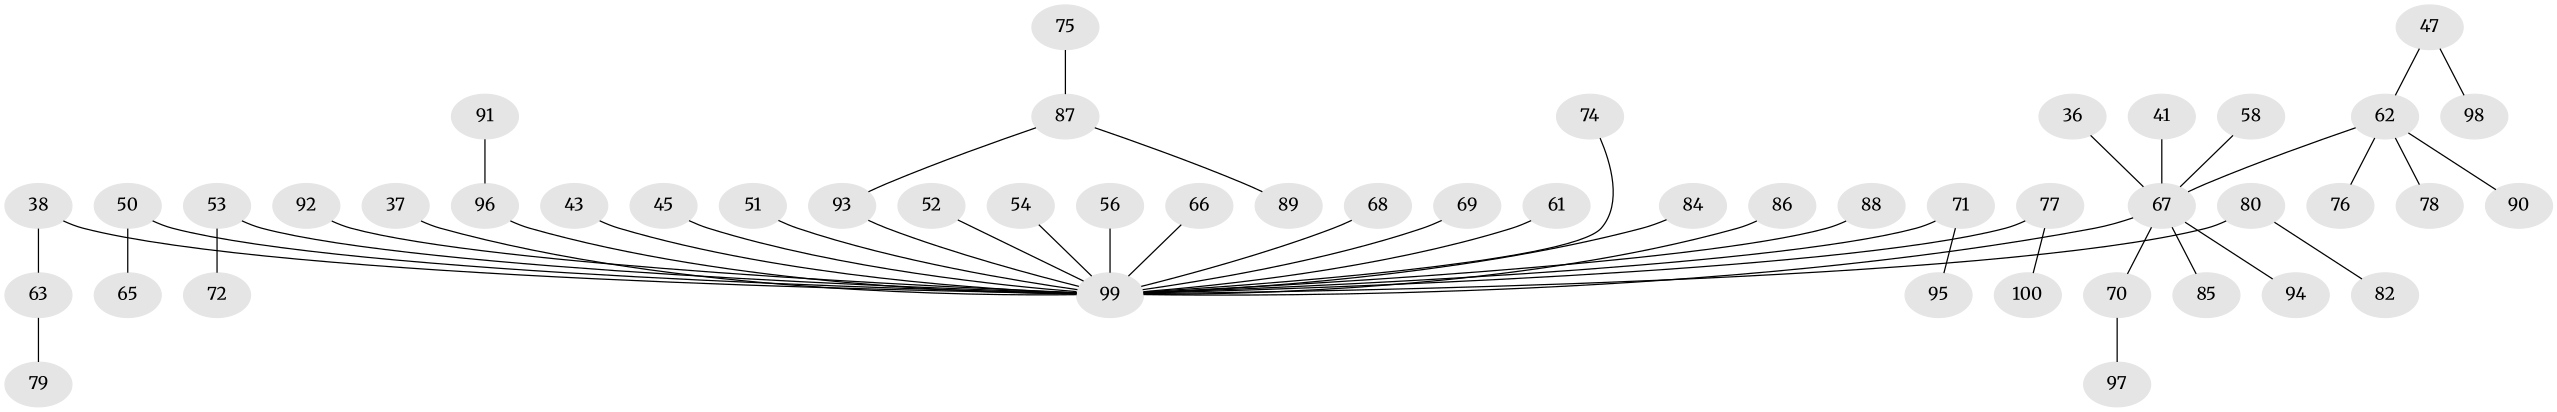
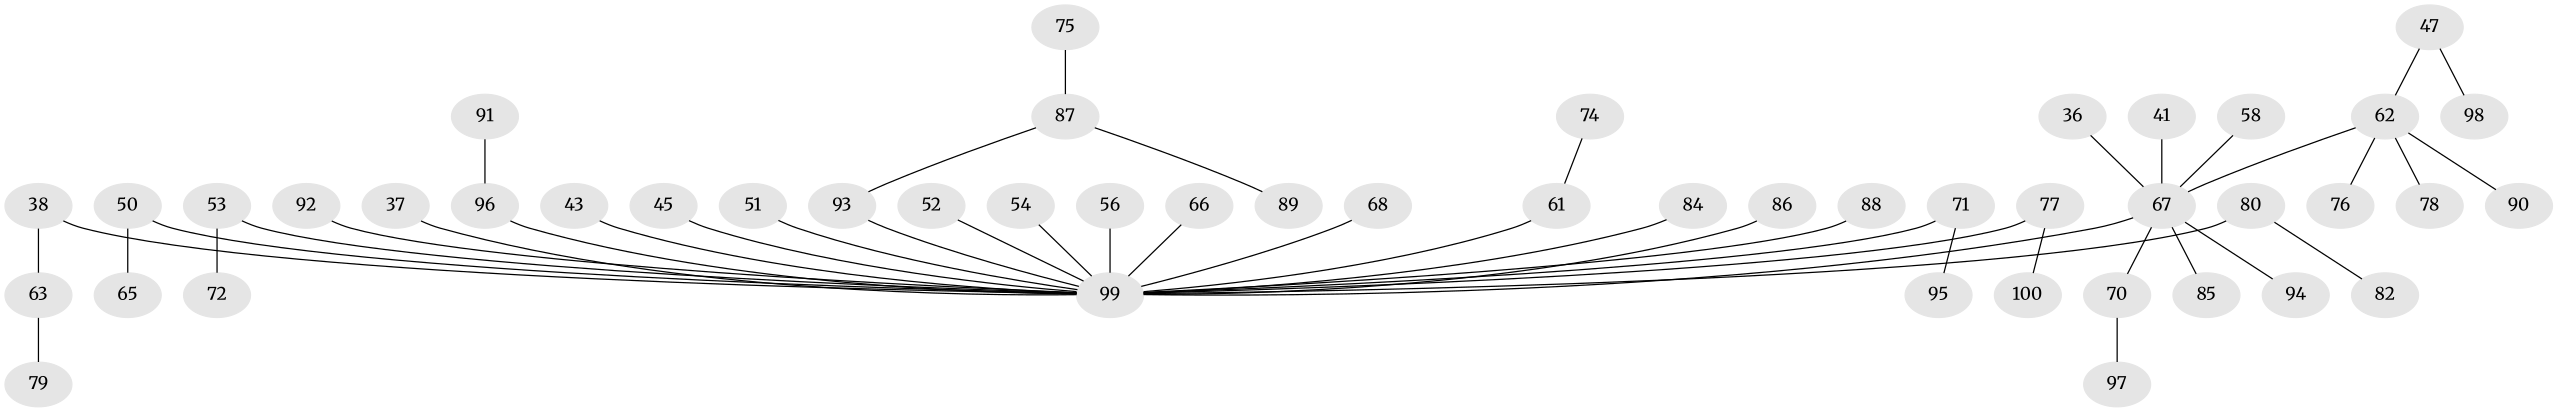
node "69": removed
edge "74" -- "99": now "74" -- "61"
